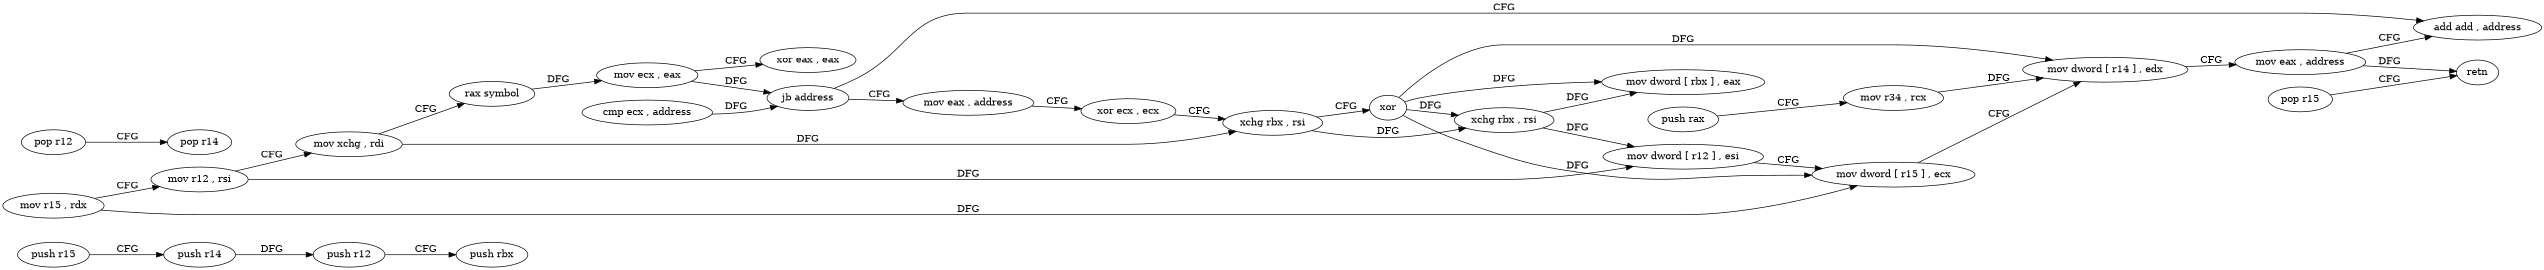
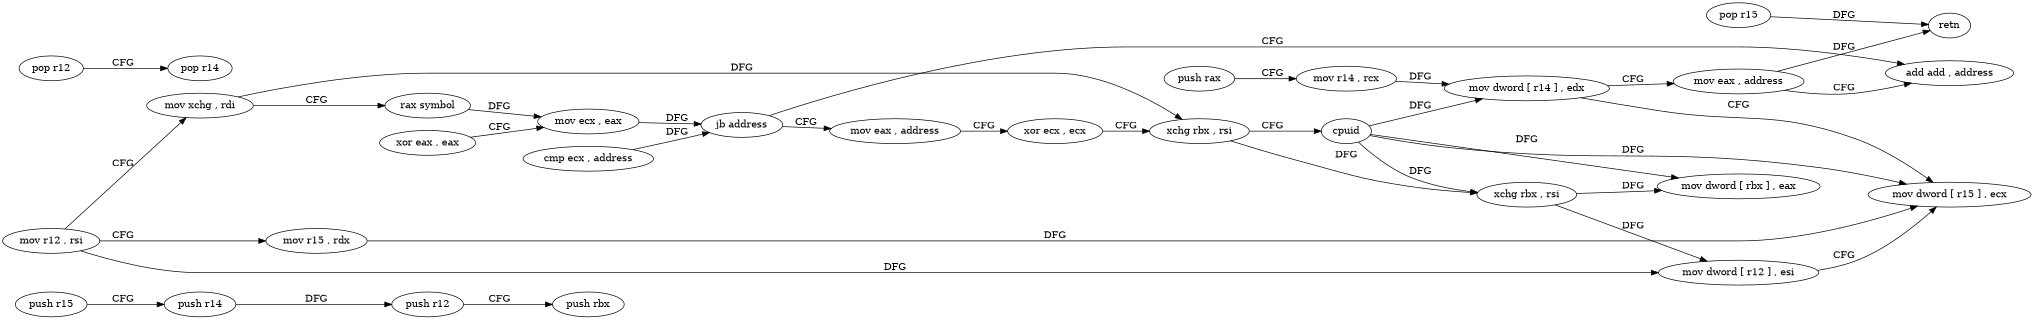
edge "mov ecx , eax" -> "xor eax , eax": reversed
edge "pop r15" -> "retn": label "CFG" -> "DFG"
node "mov r34 , rcx": label "mov r34 , rcx" -> "mov r14 , rcx"
node "xor": label "xor" -> "cpuid"
edge "mov dword [ r15 ] , ecx" -> "mov dword [ r14 ] , edx": reversed
edge "mov r15 , rdx" -> "mov r12 , rsi": reversed
